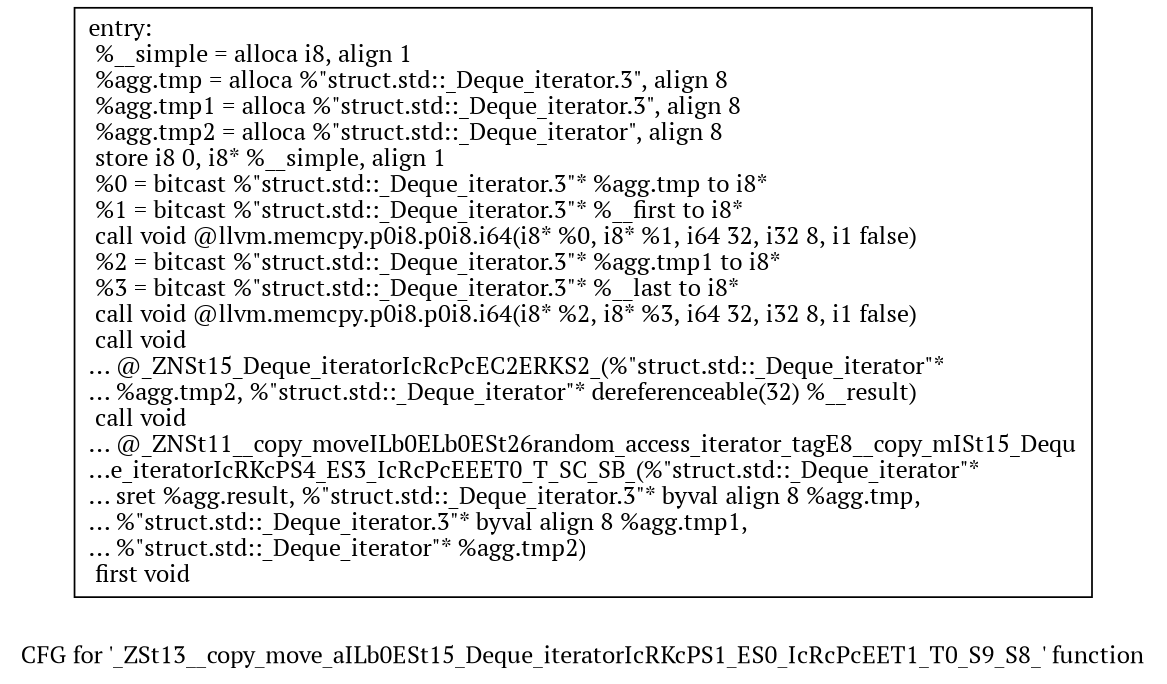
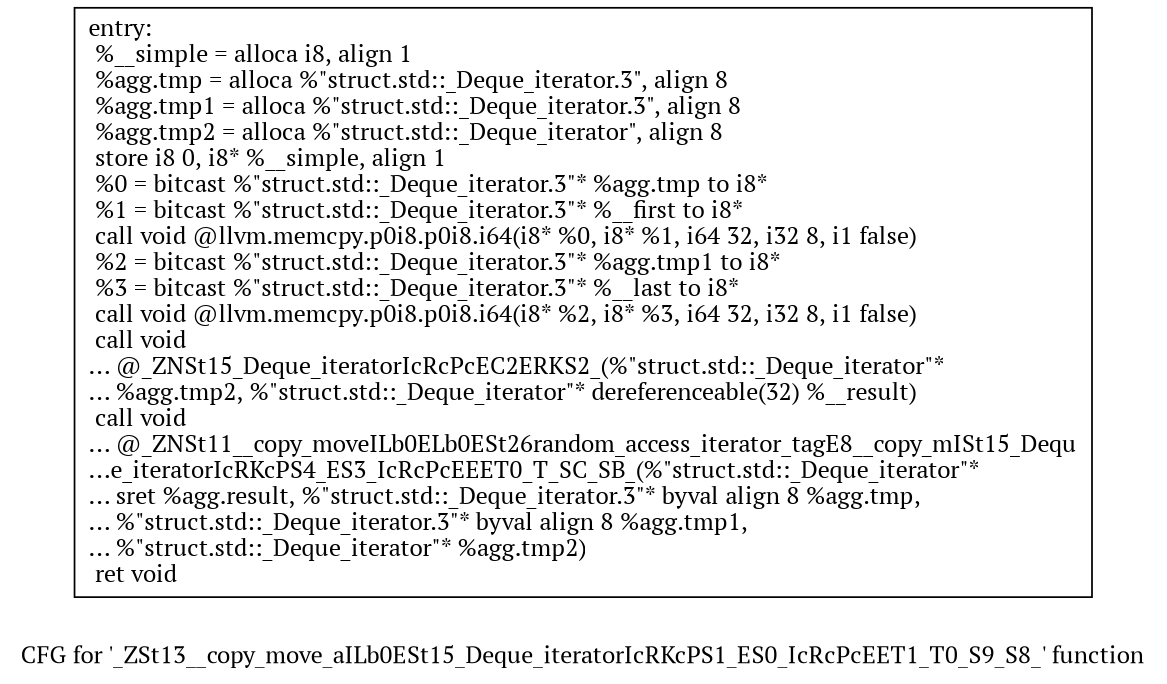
node "entry:": text "first void" -> "ret void"
